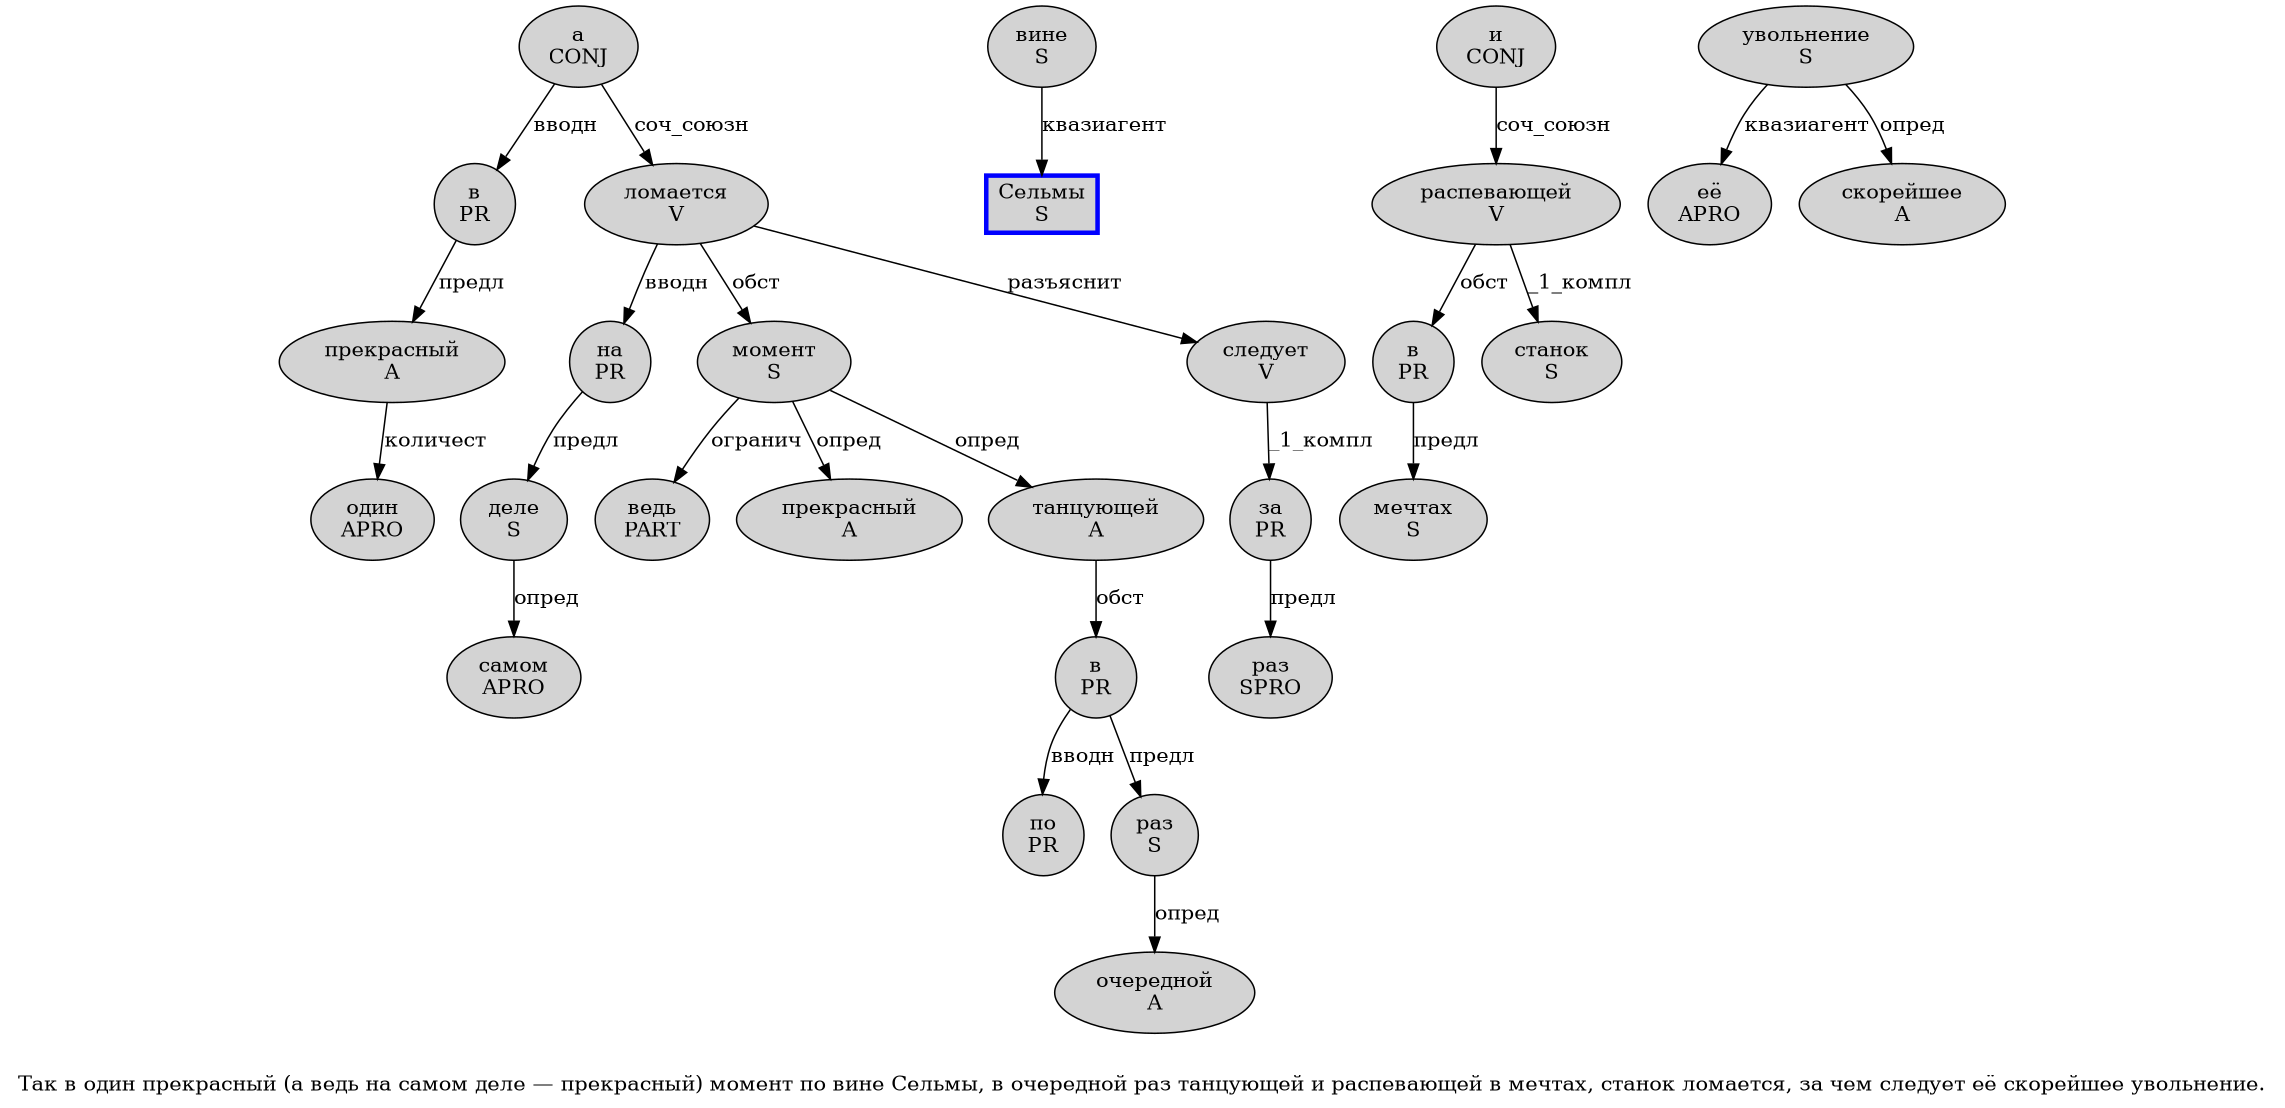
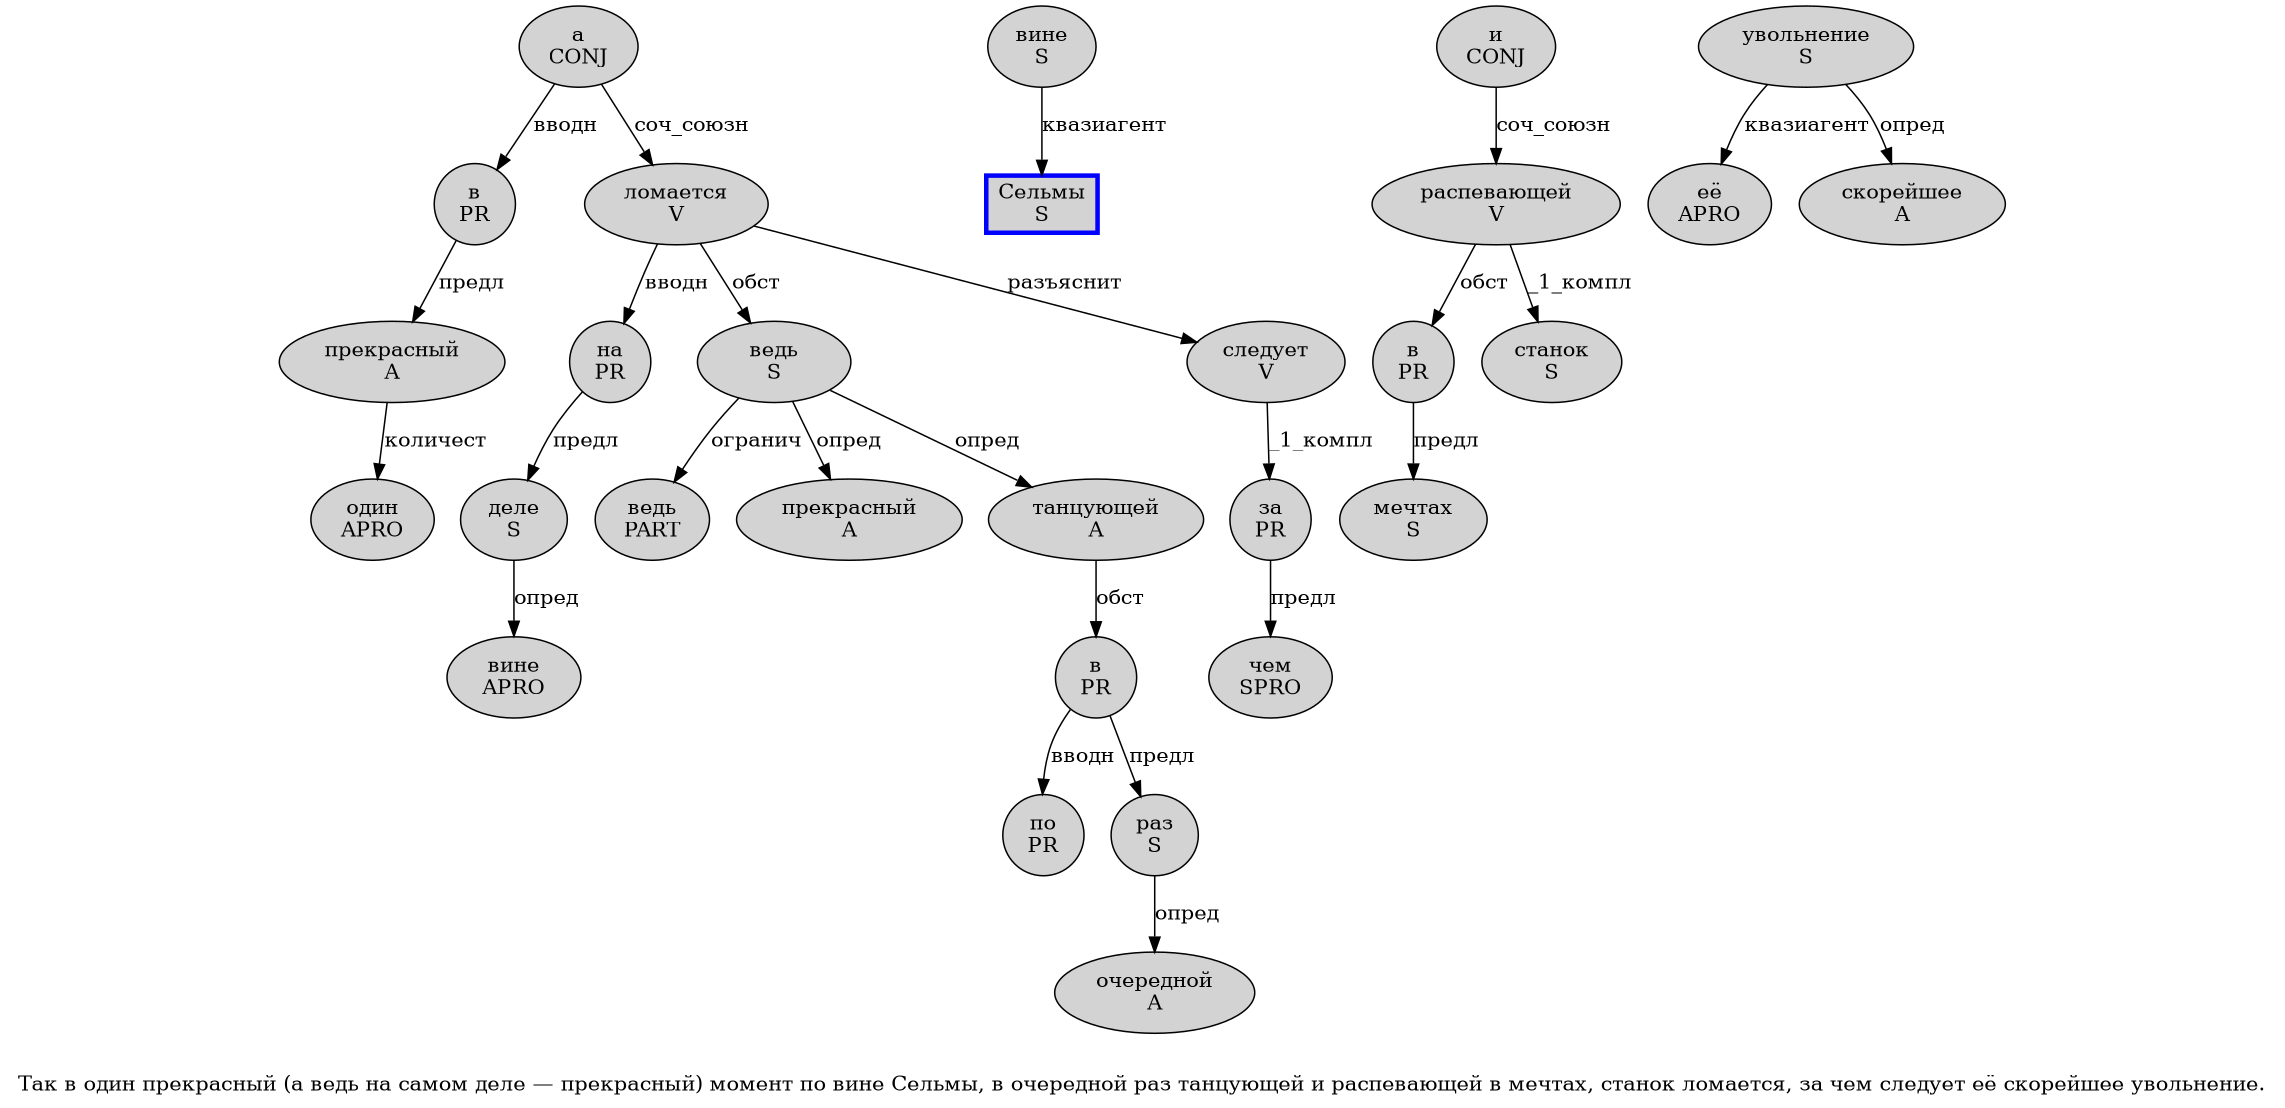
node "момент S": label "момент S" -> "ведь S"
node "самом APRO": label "самом APRO" -> "вине APRO"
node "раз SPRO": label "раз SPRO" -> "чем SPRO"
